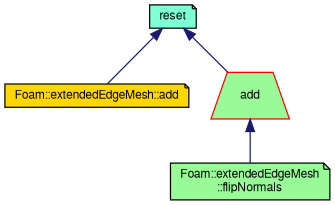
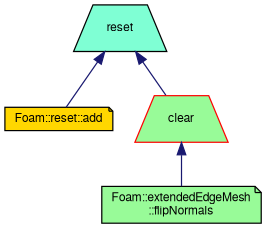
node "reset": shape note -> trapezium
node "Foam::extendedEdgeMesh::add": label "Foam::extendedEdgeMesh::add" -> "Foam::reset::add"
node "add": label "add" -> "clear"
